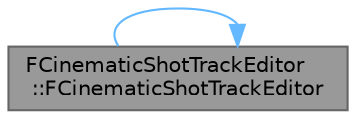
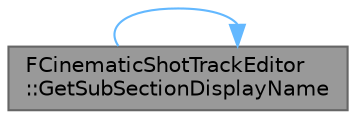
node "FCinematicShotTrackEditor ::FCinematicShotTrackEditor": label "FCinematicShotTrackEditor ::FCinematicShotTrackEditor" -> "FCinematicShotTrackEditor ::GetSubSectionDisplayName"
